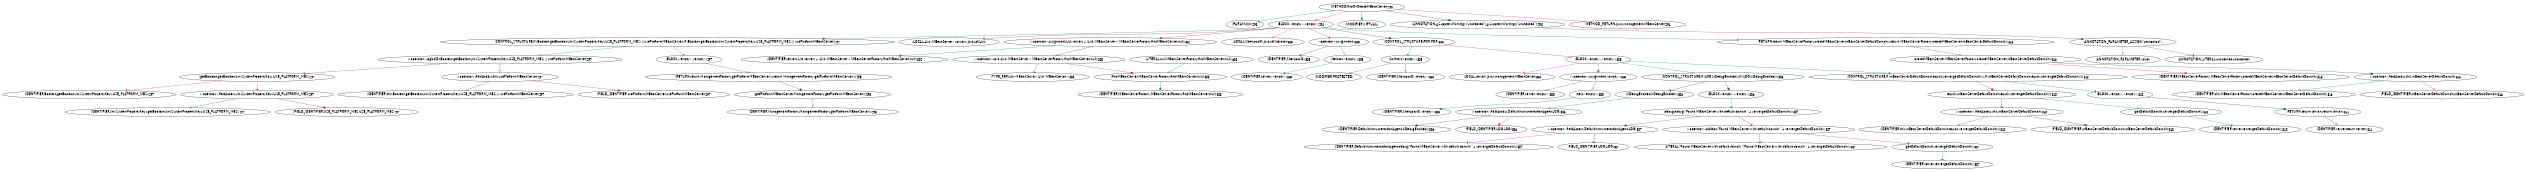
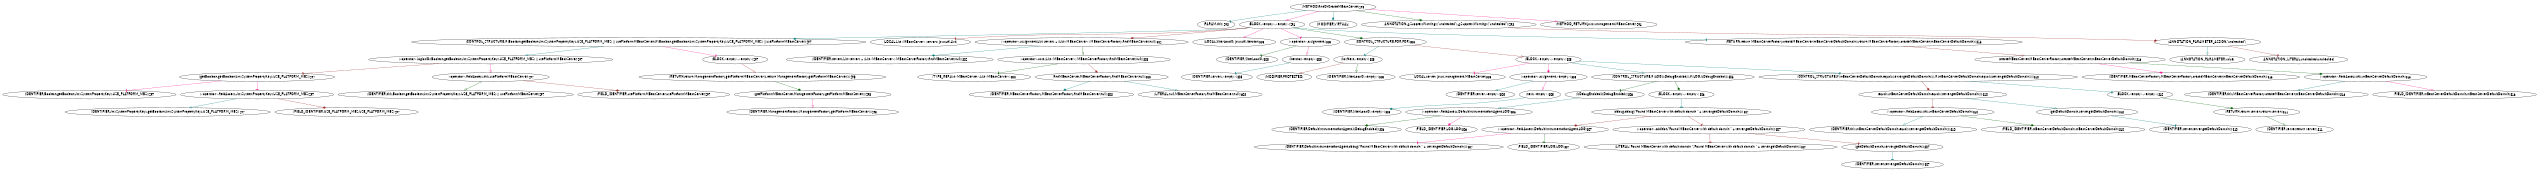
edge "(LITERAL,null,MBeanServerFactory.findMBeanServer(null))" -> "(findMBeanServer,MBeanServerFactory.findMBeanServer(null))": reversed
